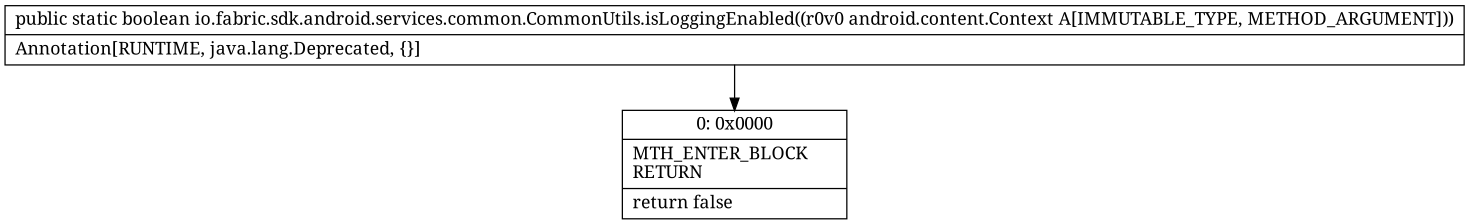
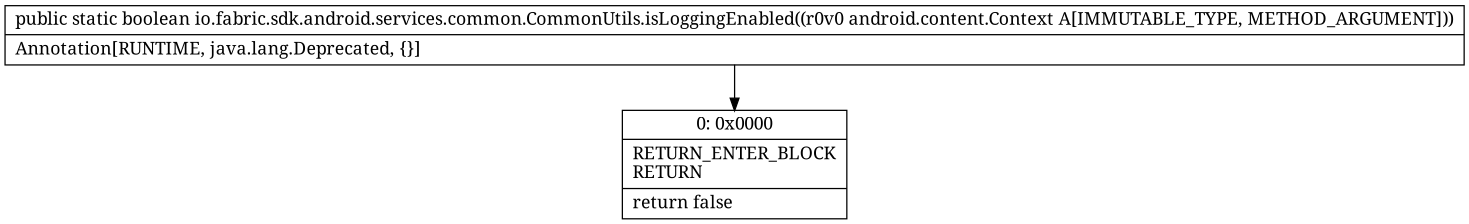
node "0: 0x0000": text "MTH_ENTER_BLOCK" -> "RETURN_ENTER_BLOCK"
